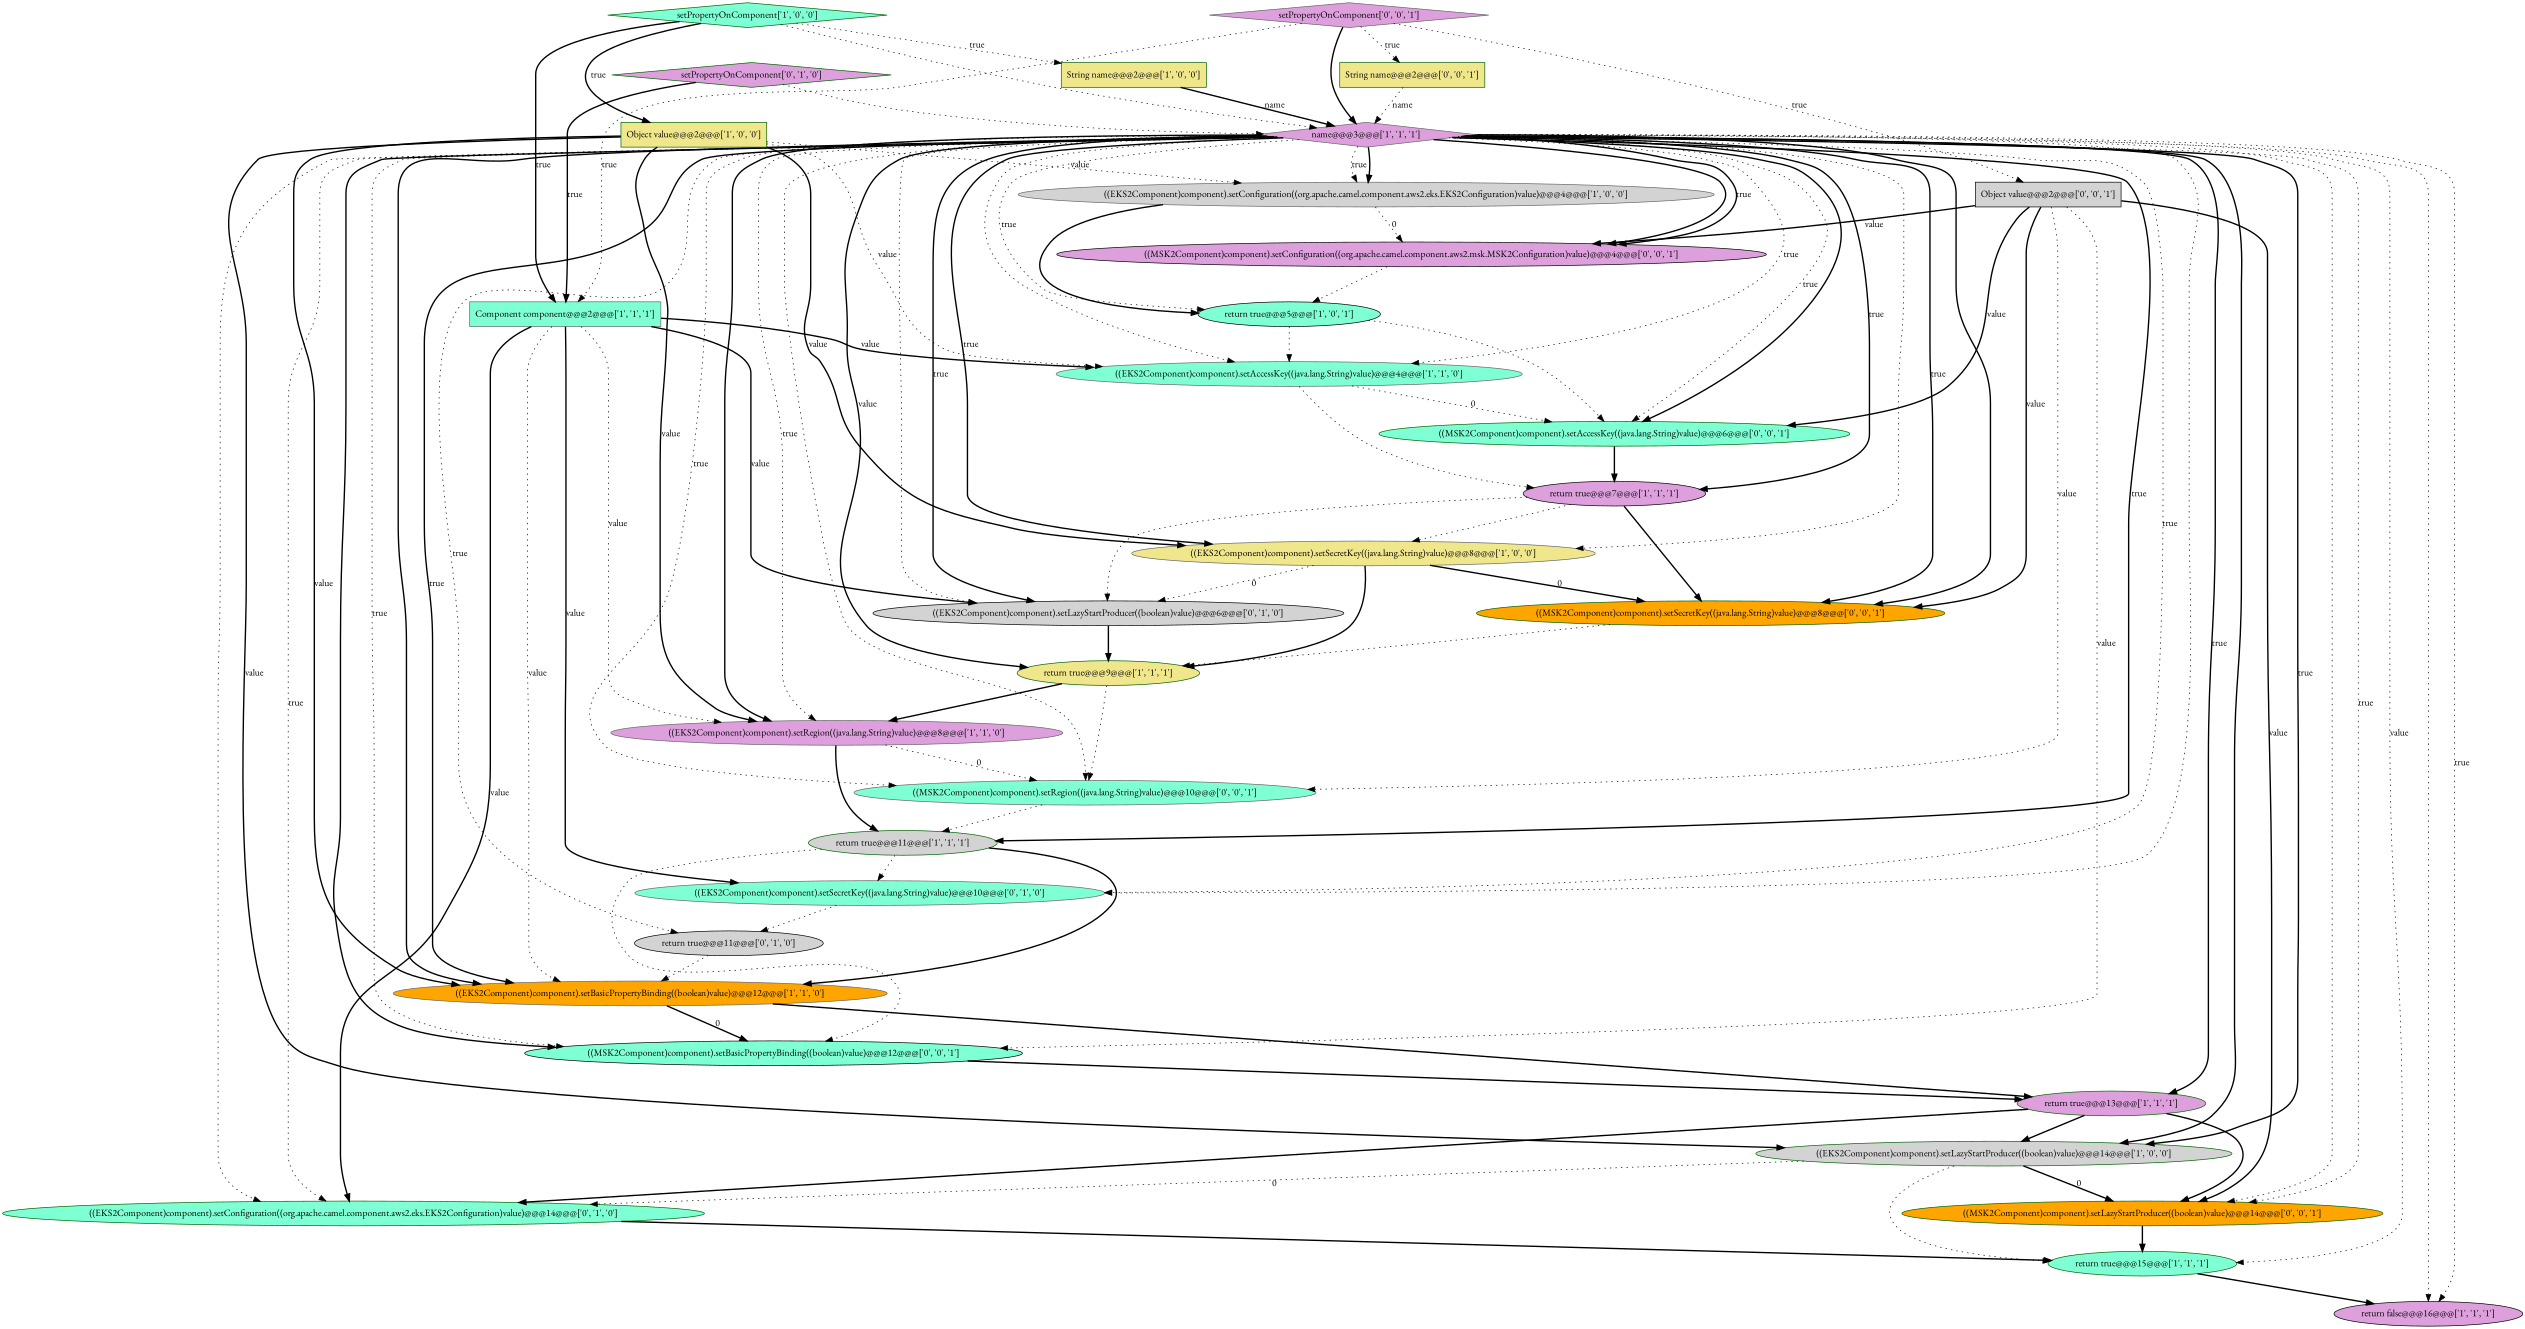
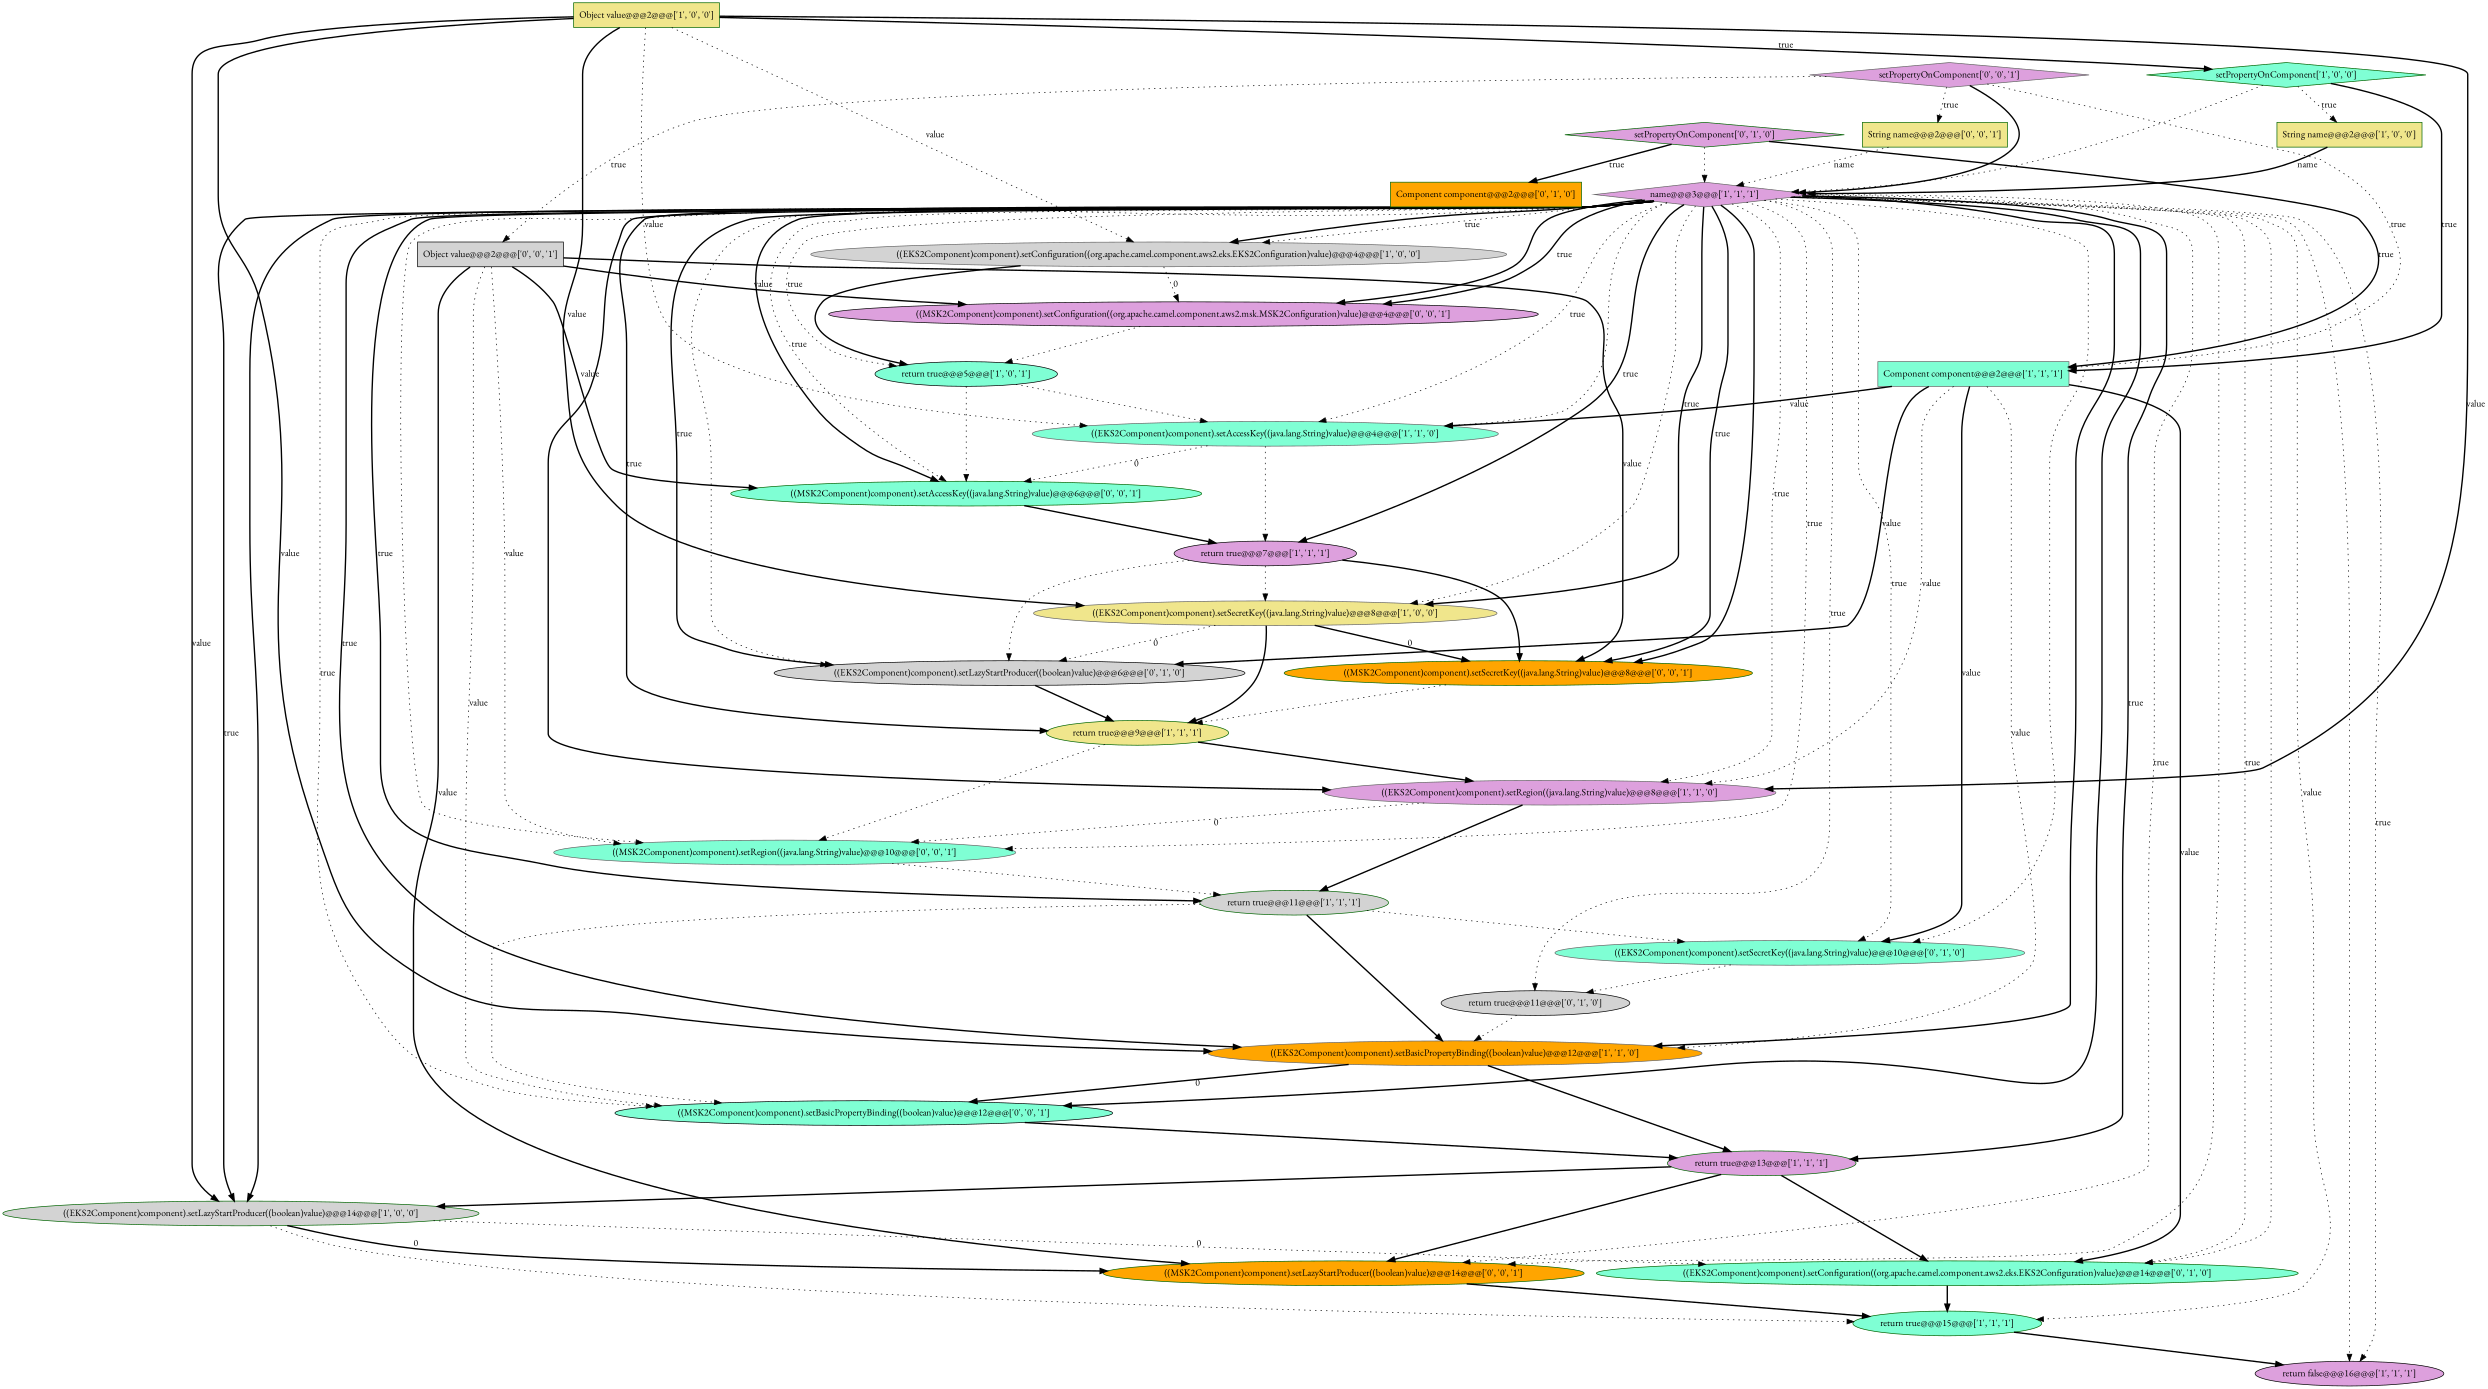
edge "setPropertyOnComponent['1', '0', '0']" -> "Object value@@@2@@@['1', '0', '0']": reversed
node "Component component@@@2@@@['0', '1', '0']": added
edge "name@@@3@@@['1', '1', '1']" -> "return true@@@9@@@['1', '1', '1']": label "value" -> "true"
